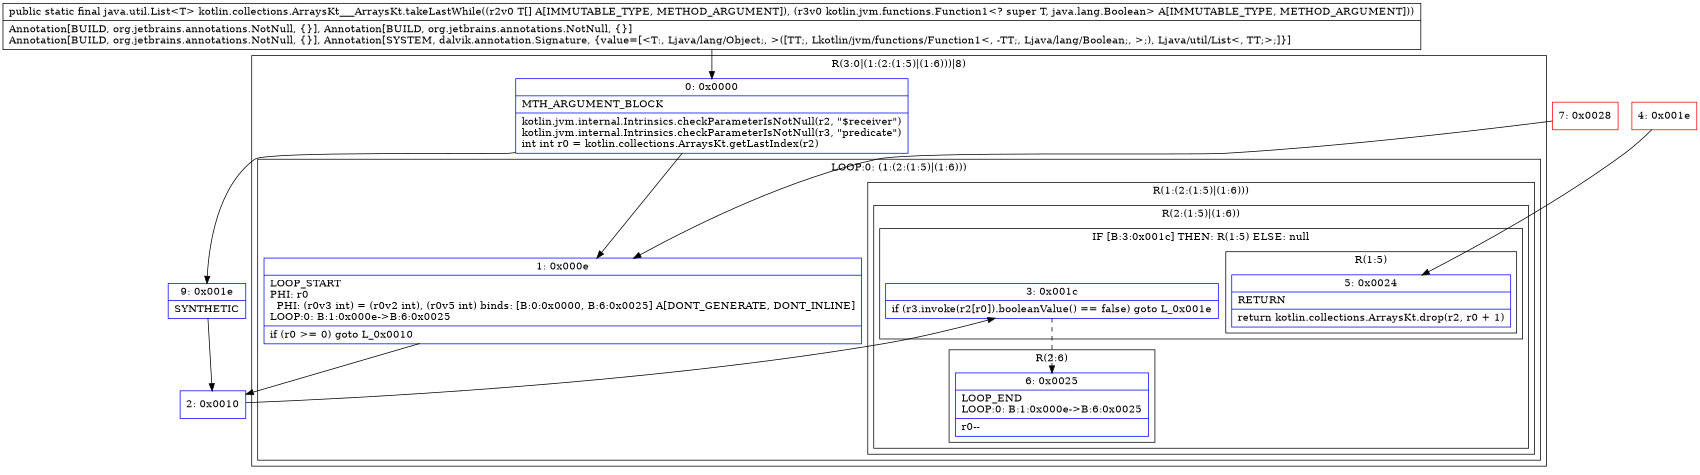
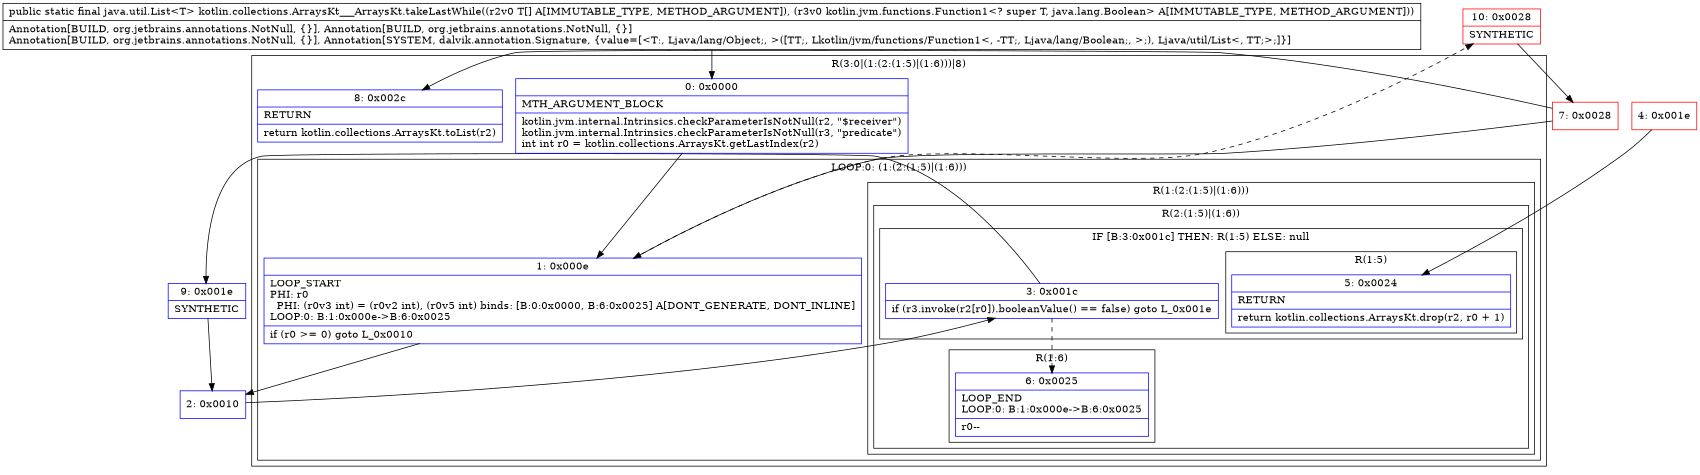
node "10: 0x0028": added
node "8: 0x002c": added
edge "0: 0x0000" -> "9: 0x001e": now "3: 0x001c" -> "9: 0x001e"
cluster "R(2:6)": label "R(2:6)" -> "R(1:6)"
